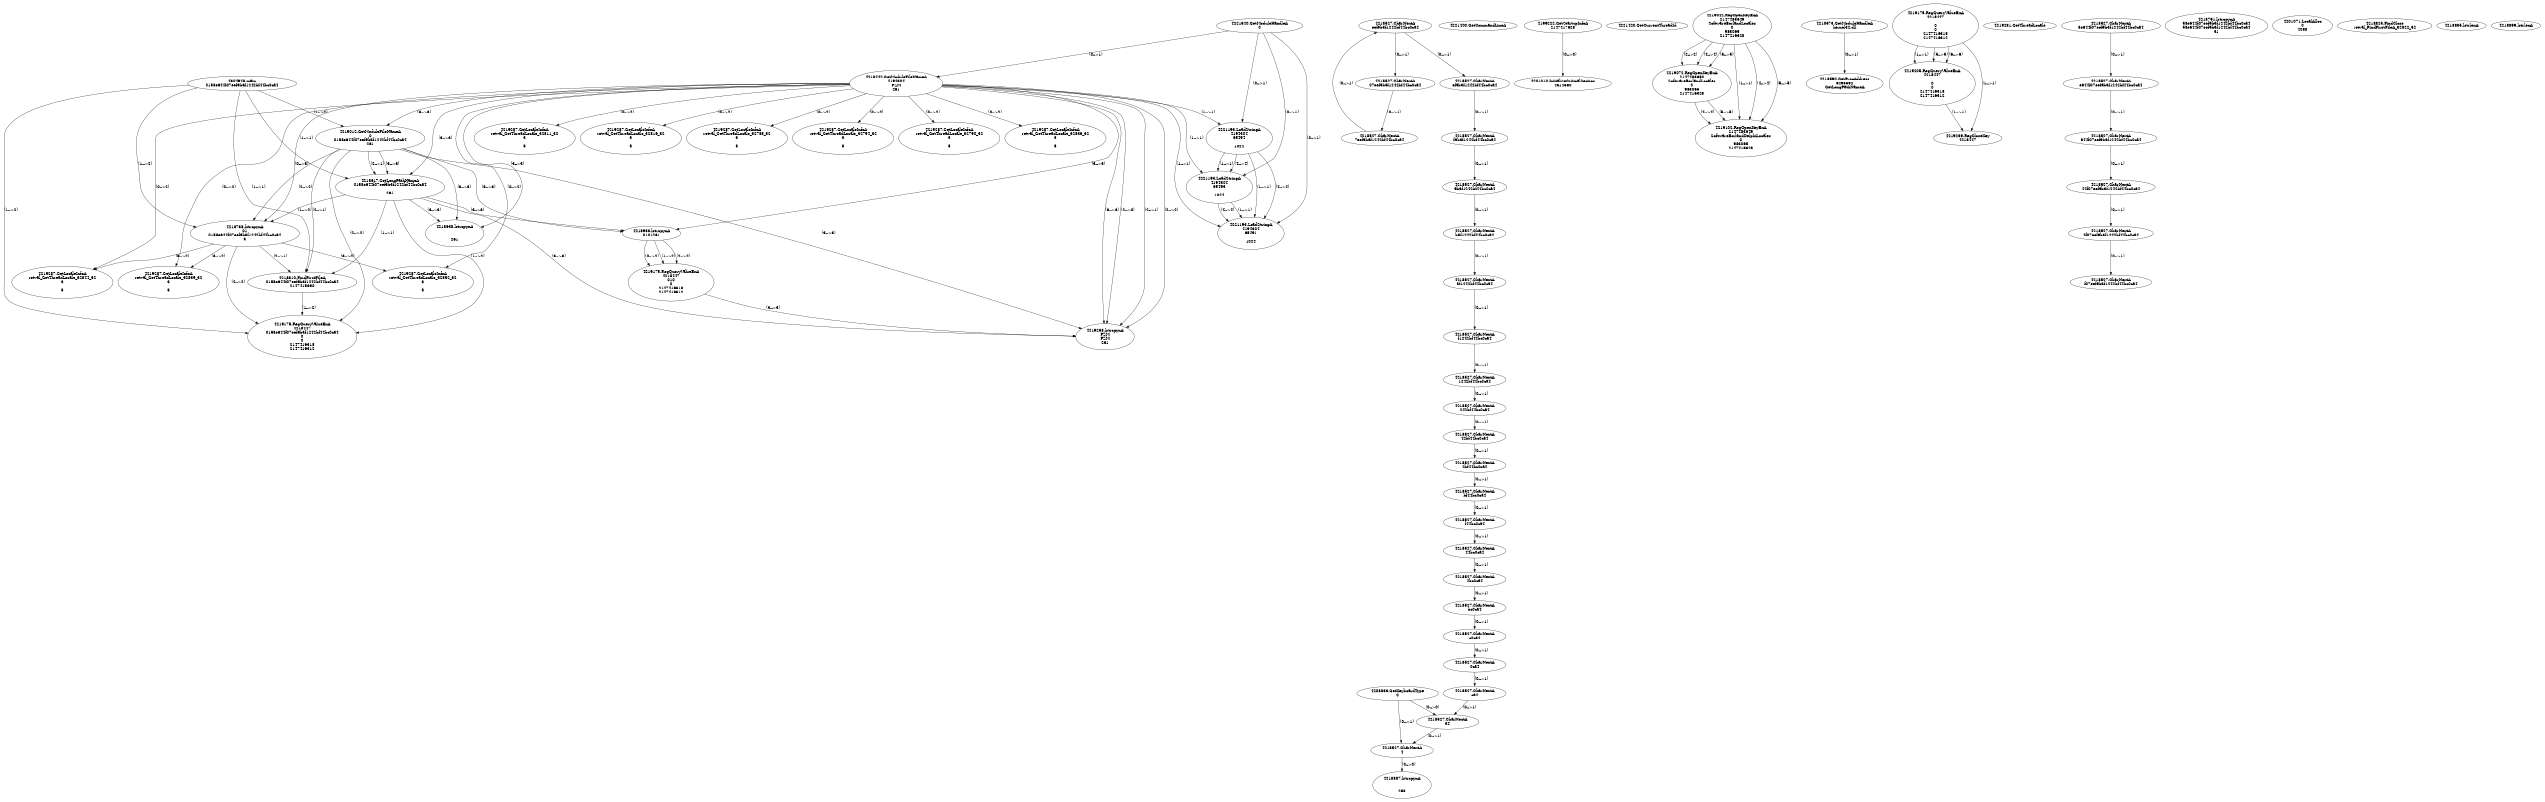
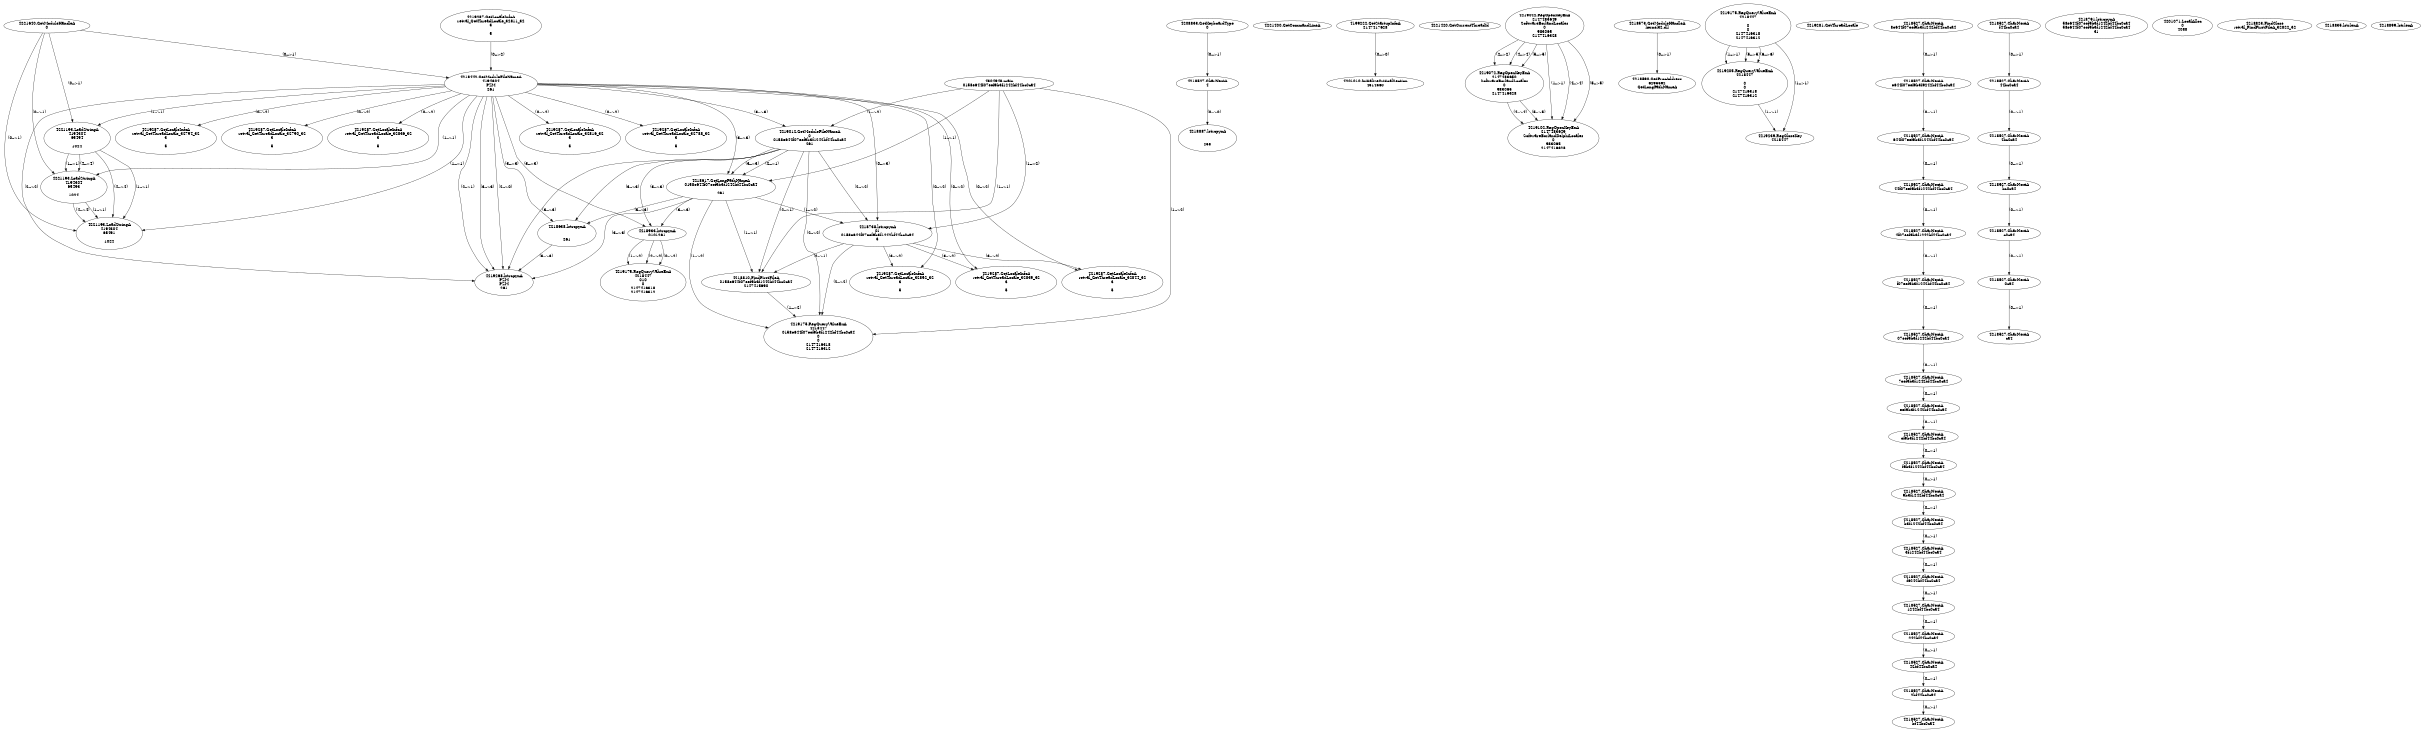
edge "4218527.CharNextA eef9b3f1242bf44bc0ca4" -> "4218527.CharNextA 07eef9b3f1242bf44bc0ca4": now "4218527.CharNextA f07eef9b3f1242bf44bc0ca4" -> "4218527.CharNextA 07eef9b3f1242bf44bc0ca4"
node "4218527.CharNextA e644f07eef9b3f1242bf44bc0ca4": label "4218527.CharNextA e644f07eef9b3f1242bf44bc0ca4" -> "4218527.CharNextA e644f07eef9b3f9242bf44bc0ca4"
edge "4218442.GetModuleFileNameA 4194304 PZM 261" -> "4219287.GetLocaleInfoA retval_GetThreadLocale_32811_32 3 5": reversed
edge "4219175.RegQueryValueExA 4218447 010 0 2147416318 2147416312" -> "4219268.lstrcpynA PZM PZM 261": now "4218638.lstrcpynA 261" -> "4219268.lstrcpynA PZM PZM 261"
node "4218527.CharNextA f1242bf44bc0ca4": label "4218527.CharNextA f1242bf44bc0ca4" -> "4218527.CharNextA f6242bf44bc0ca4"
edge "4218527.CharNextA bf44bc0ca4" -> "4218527.CharNextA f44bc0ca4": removed, label "(0-->1)"
node "4218527.CharNextA a4": removed
